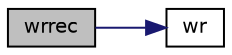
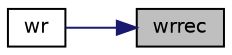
edge "wrrec" -> "wr": reversed
